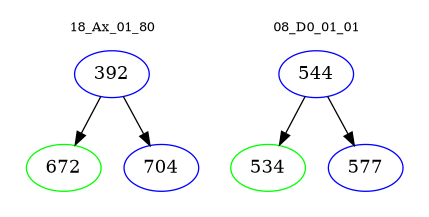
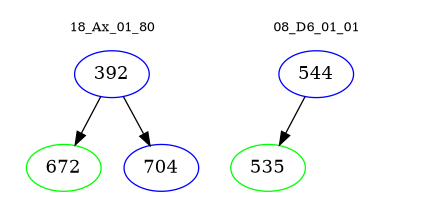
cluster "08_D0_01_01": label "08_D0_01_01" -> "08_D6_01_01"
node "534": label "534" -> "535"
node "577": removed
